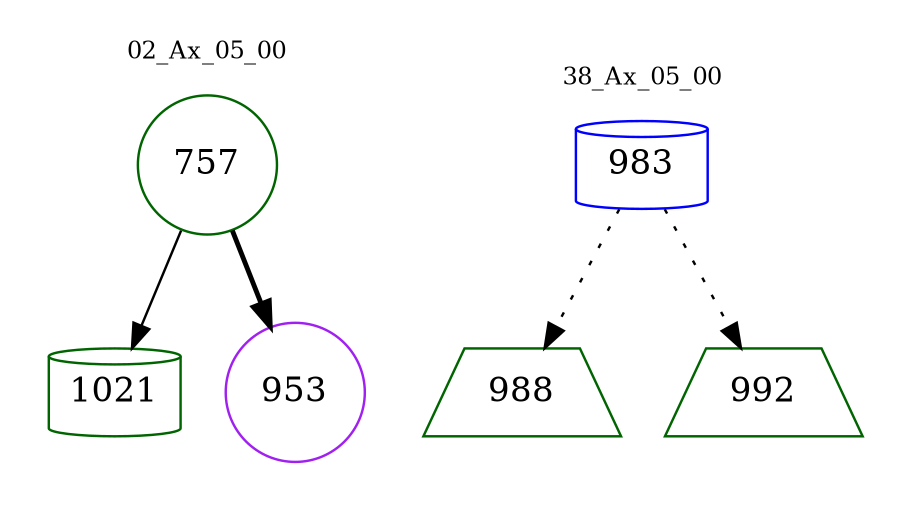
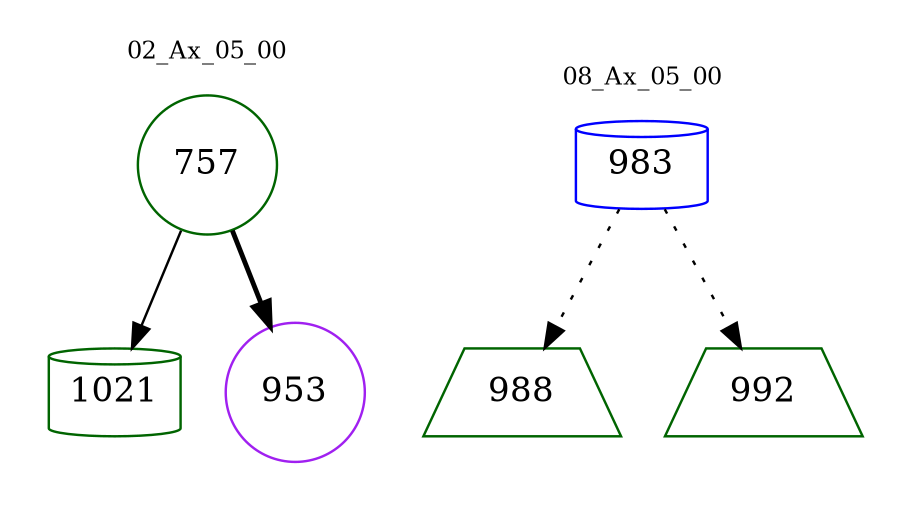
cluster "38_Ax_05_00": label "38_Ax_05_00" -> "08_Ax_05_00"
